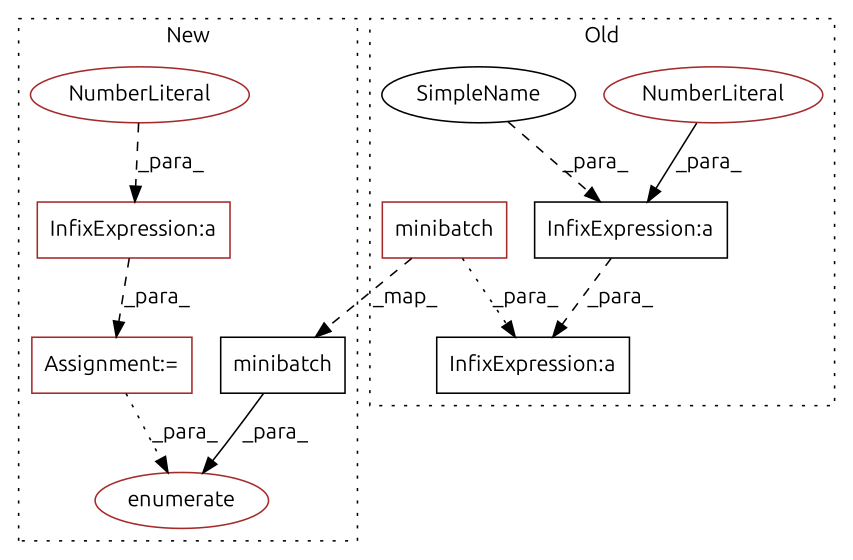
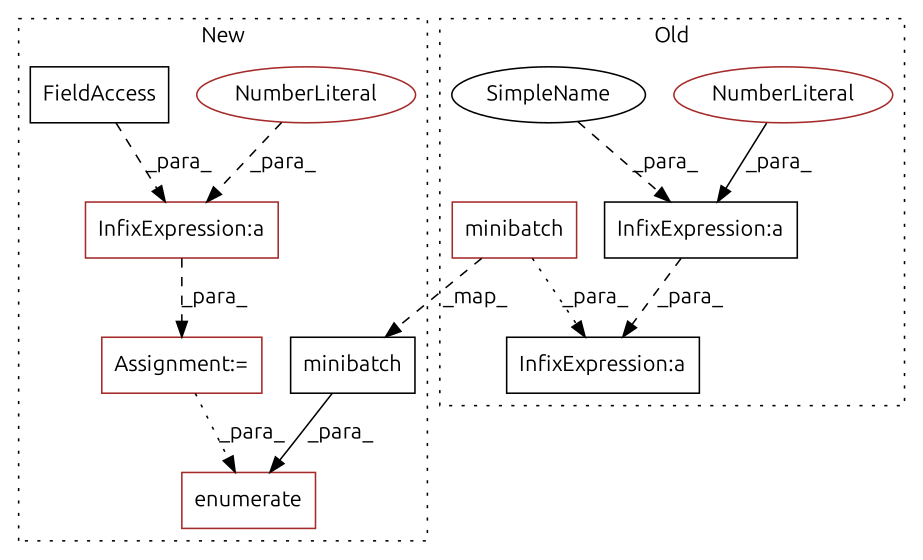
node "FieldAccess": added
node "enumerate": shape ellipse -> box
